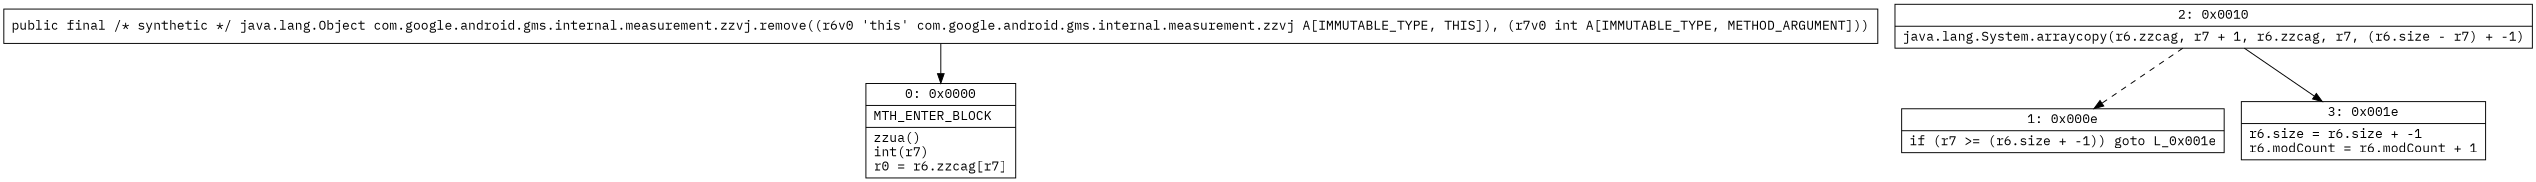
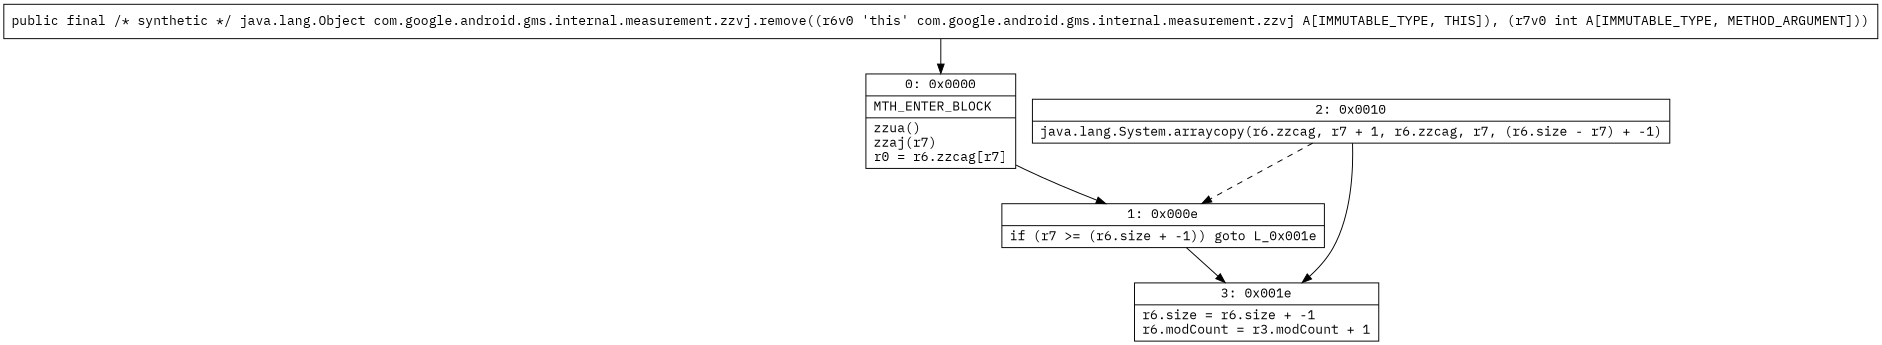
node "3: 0x001e": text "r6.modCount = r6.modCount + 1" -> "r6.modCount = r3.modCount + 1"
node "0: 0x0000": text "int(r7)" -> "zzaj(r7)"
edge "0: 0x0000" -> "1: 0x000e": added
edge "1: 0x000e" -> "3: 0x001e": added
